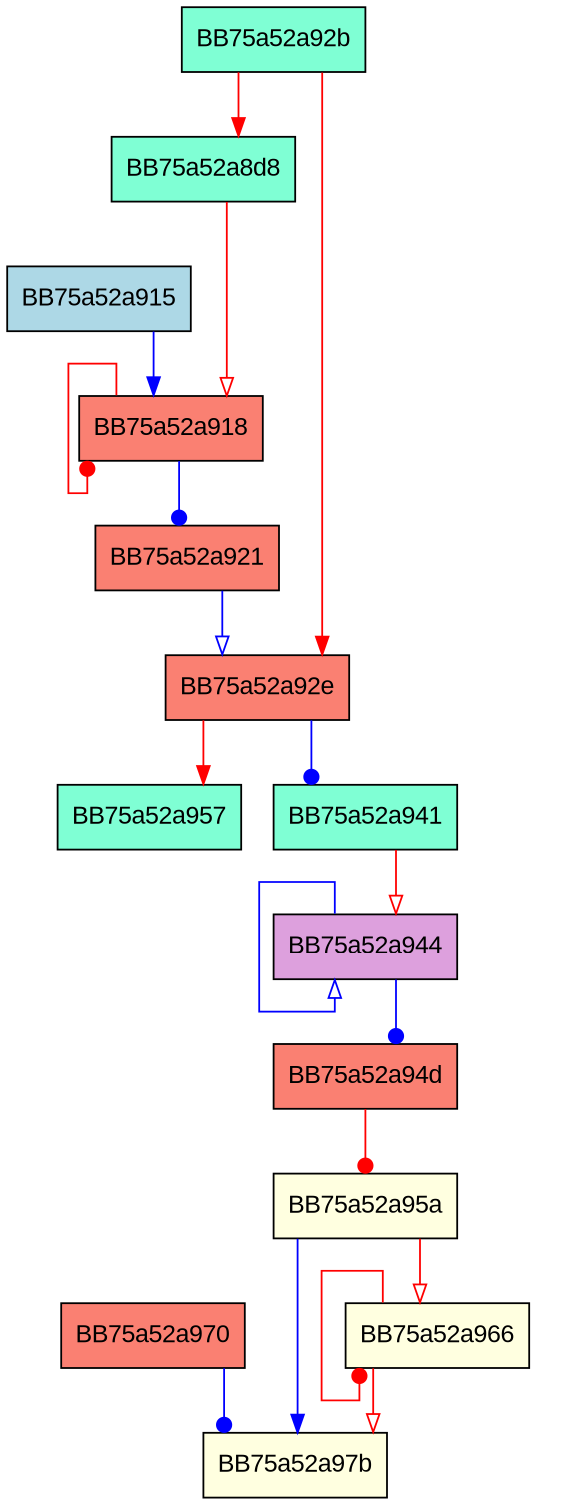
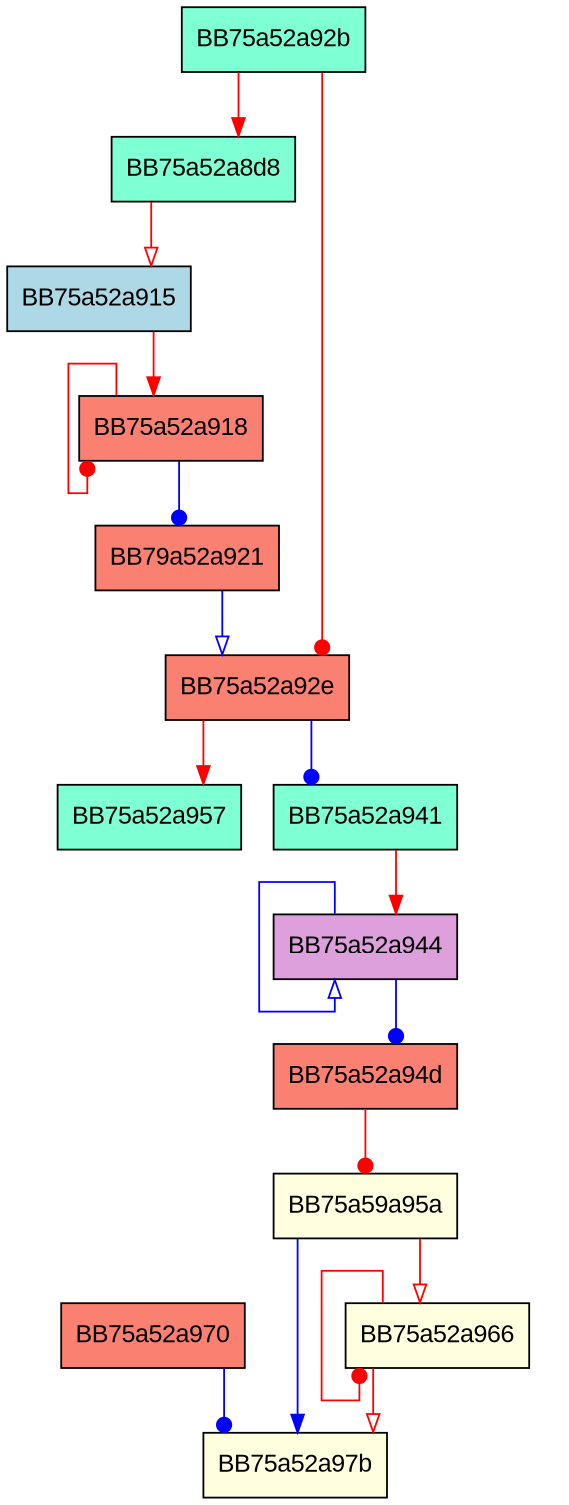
edge "BB75a52a8d8" -> "BB75a52a918": now "BB75a52a8d8" -> "BB75a52a915"
edge "BB75a52a915" -> "BB75a52a918": color blue -> red
edge "BB75a52a92b" -> "BB75a52a92e": arrowhead normal -> dot
node "BB75a52a921": label "BB75a52a921" -> "BB79a52a921"
edge "BB75a52a941" -> "BB75a52a944": arrowhead onormal -> normal
node "BB75a52a95a": label "BB75a52a95a" -> "BB75a59a95a"
